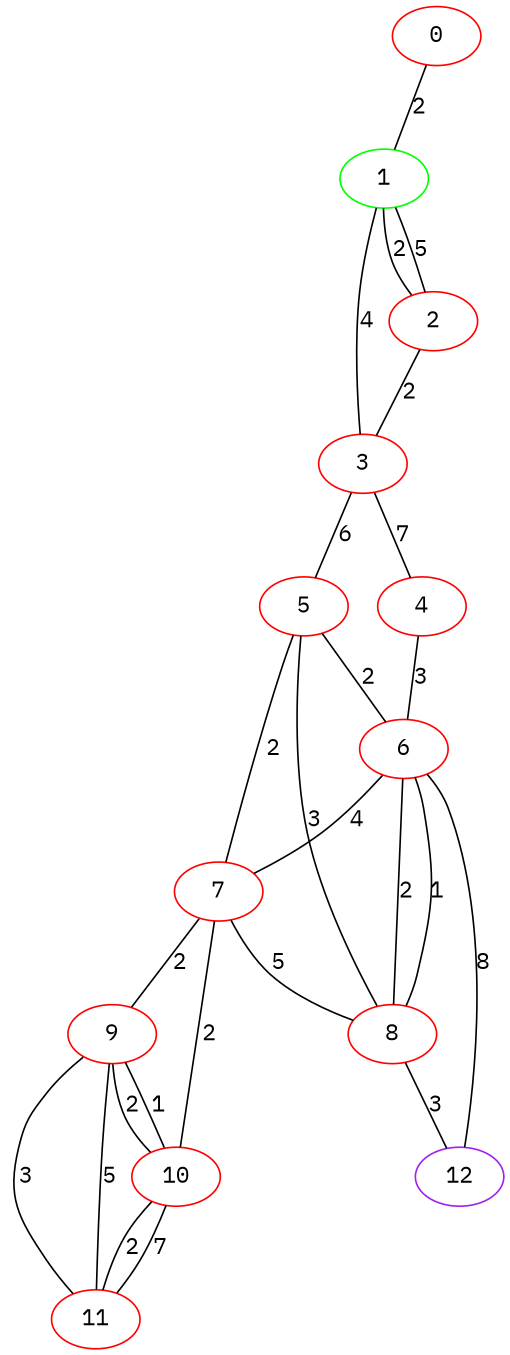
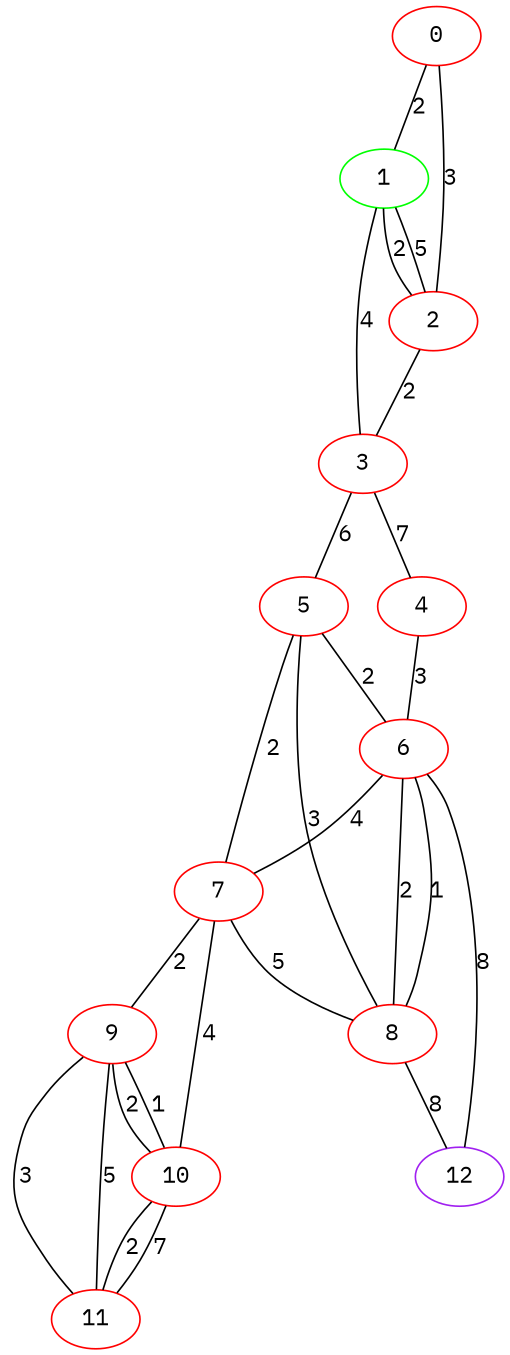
edge "0" -- "2": added, label "3"
edge "7" -- "10": label "2" -> "4"
edge "8" -- "12": label "3" -> "8"
